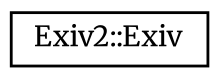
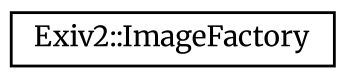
node "Exiv2::Exiv": label "Exiv2::Exiv" -> "Exiv2::ImageFactory"
